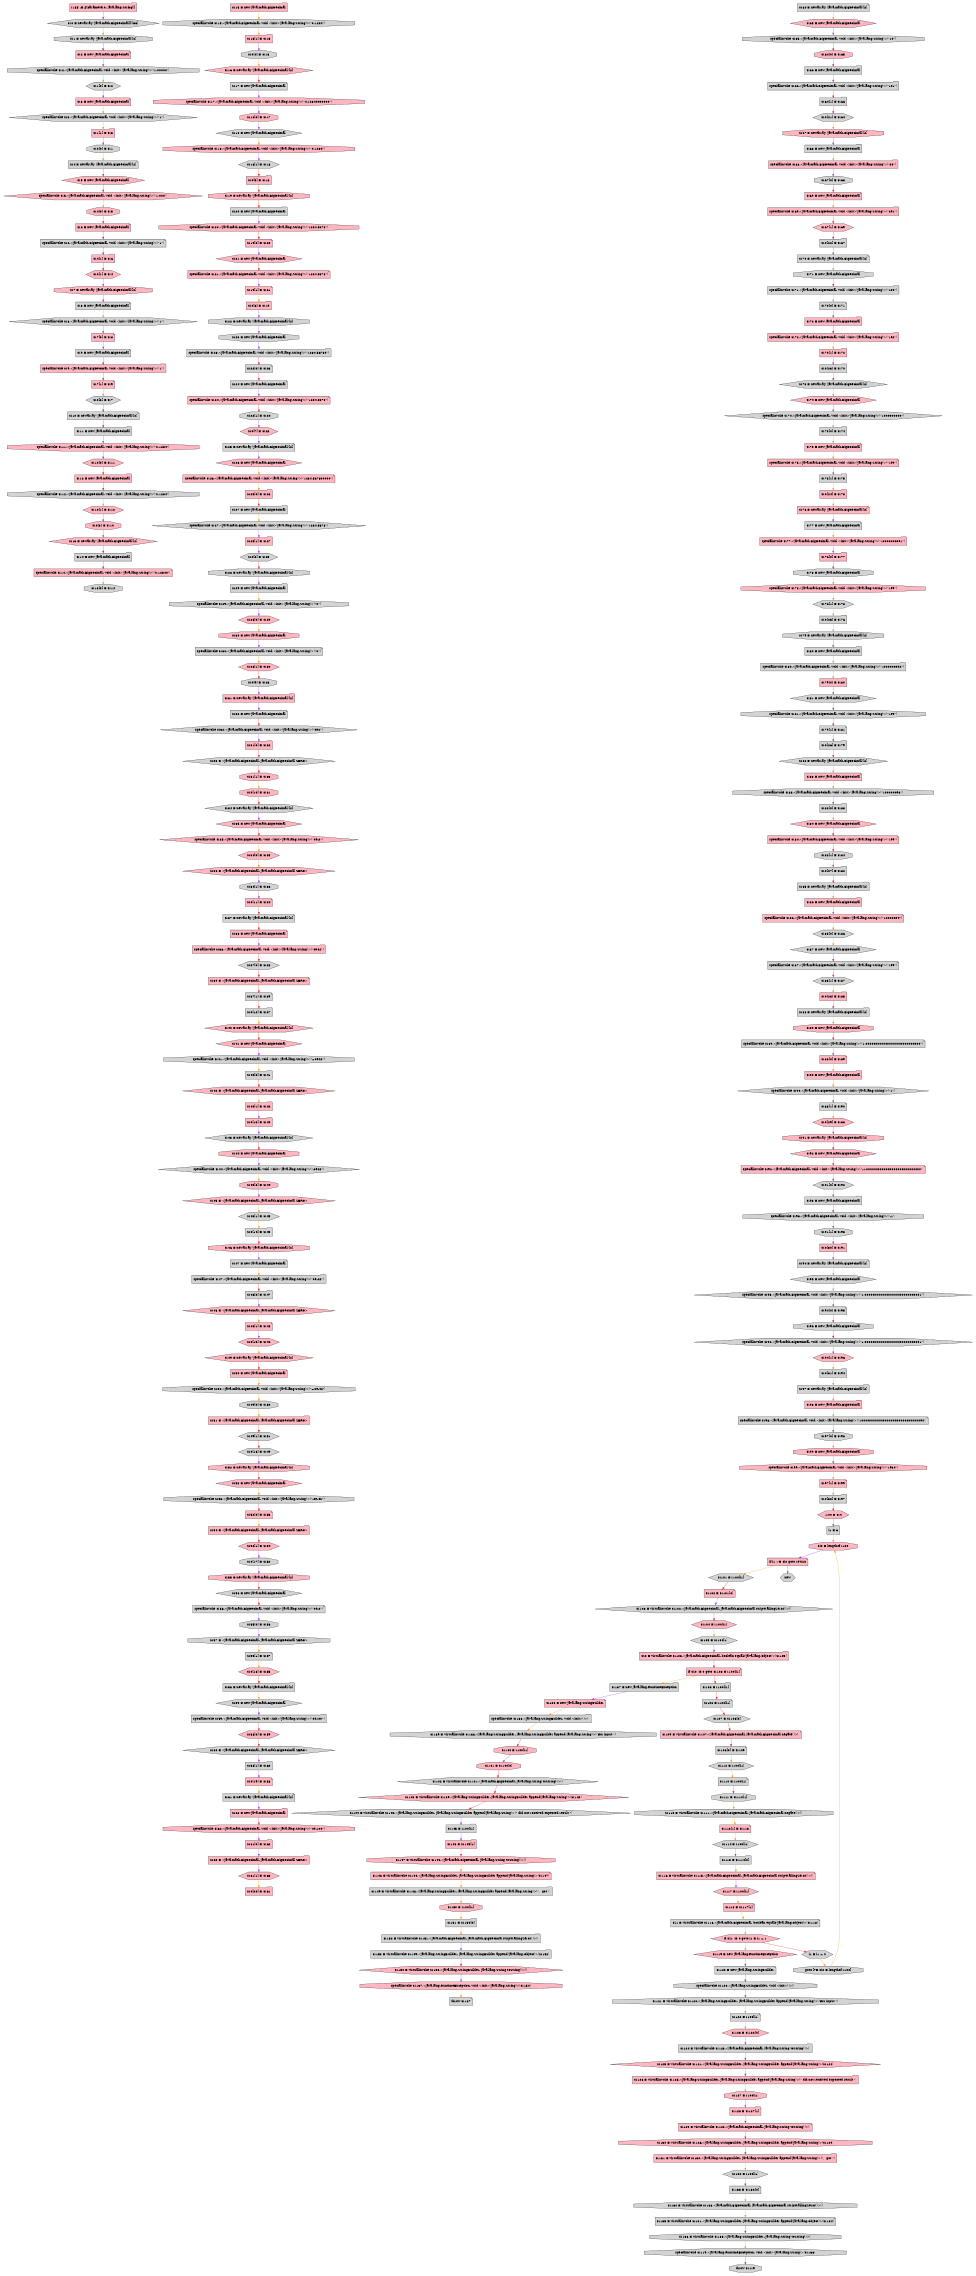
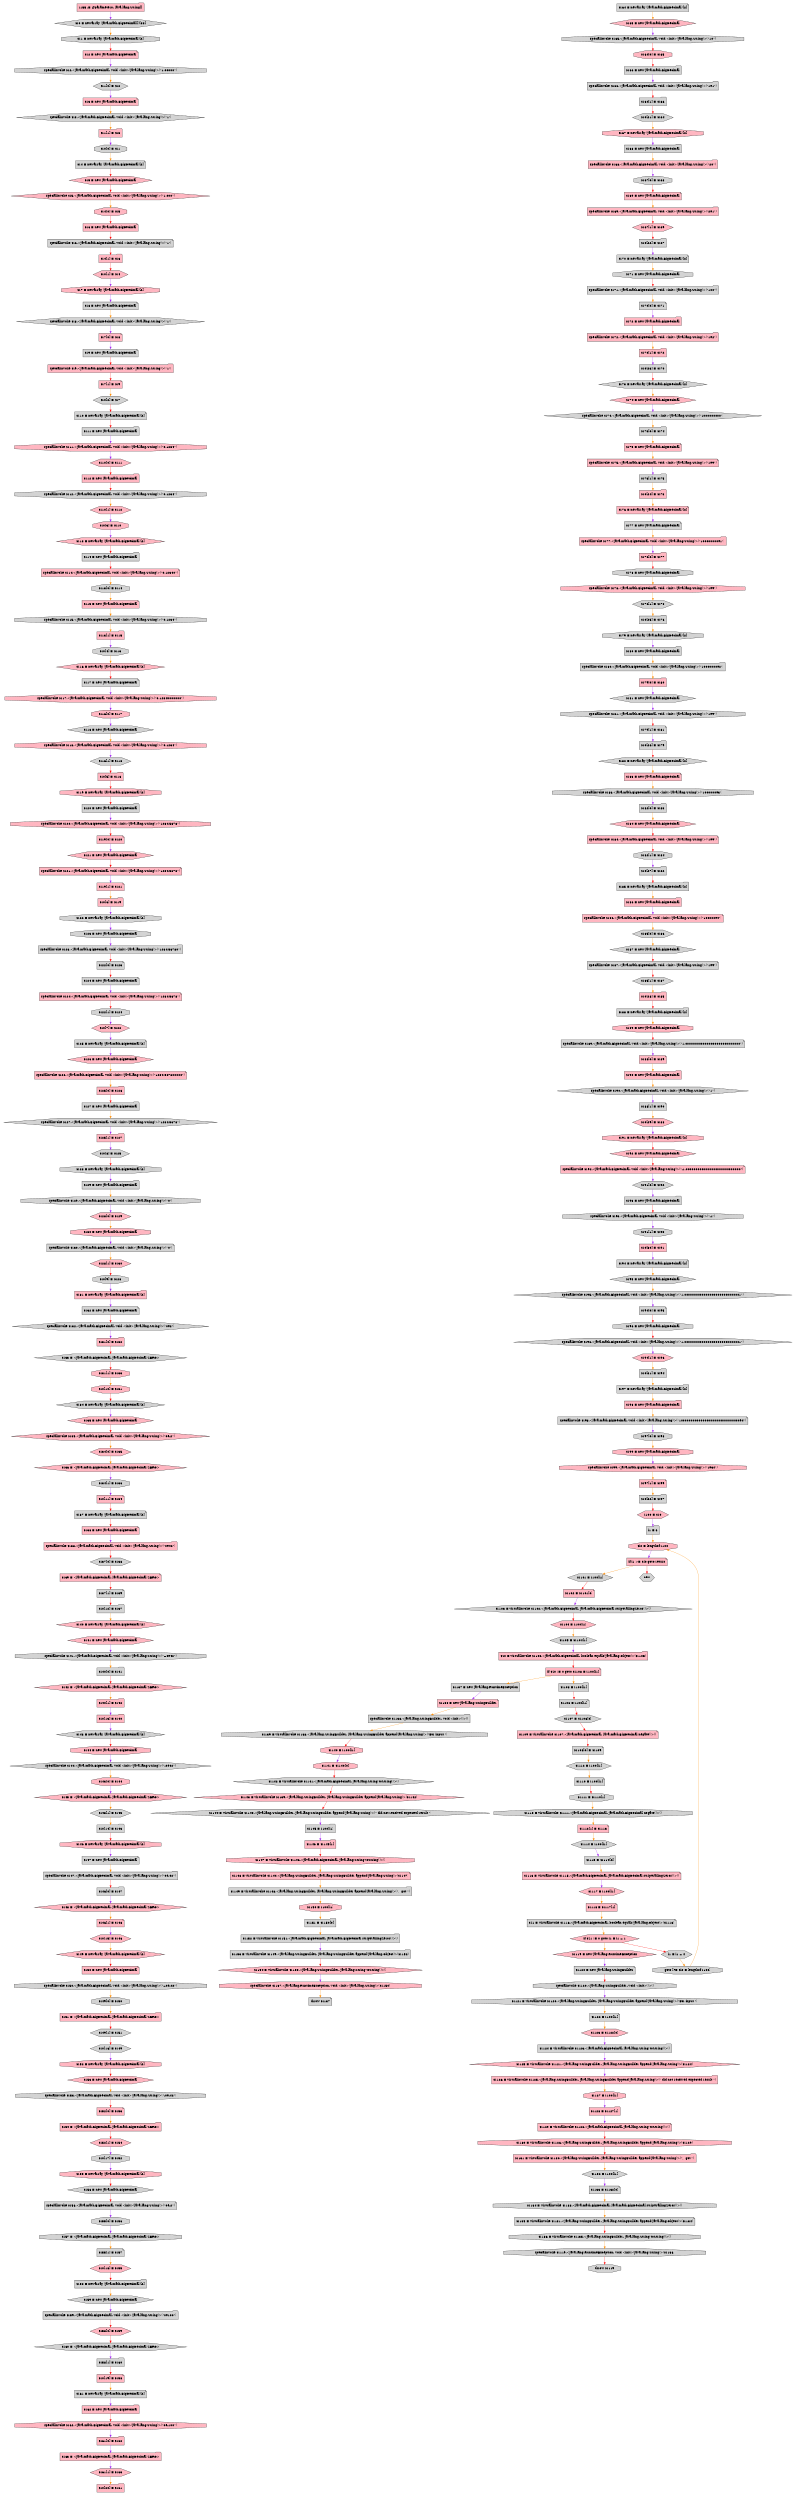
node "$r15 = new java.math.BigDecimal": shape folder -> note
edge "$r13[0] = $r14" -> "$r15 = new java.math.BigDecimal": added
edge "if $z0 != 0 goto $r108 = r100[i1]" -> "$r108 = r100[i1]": color red -> darkorange
edge "$r58[1] = $r60" -> "$r0[19] = $r58": color purple -> red
